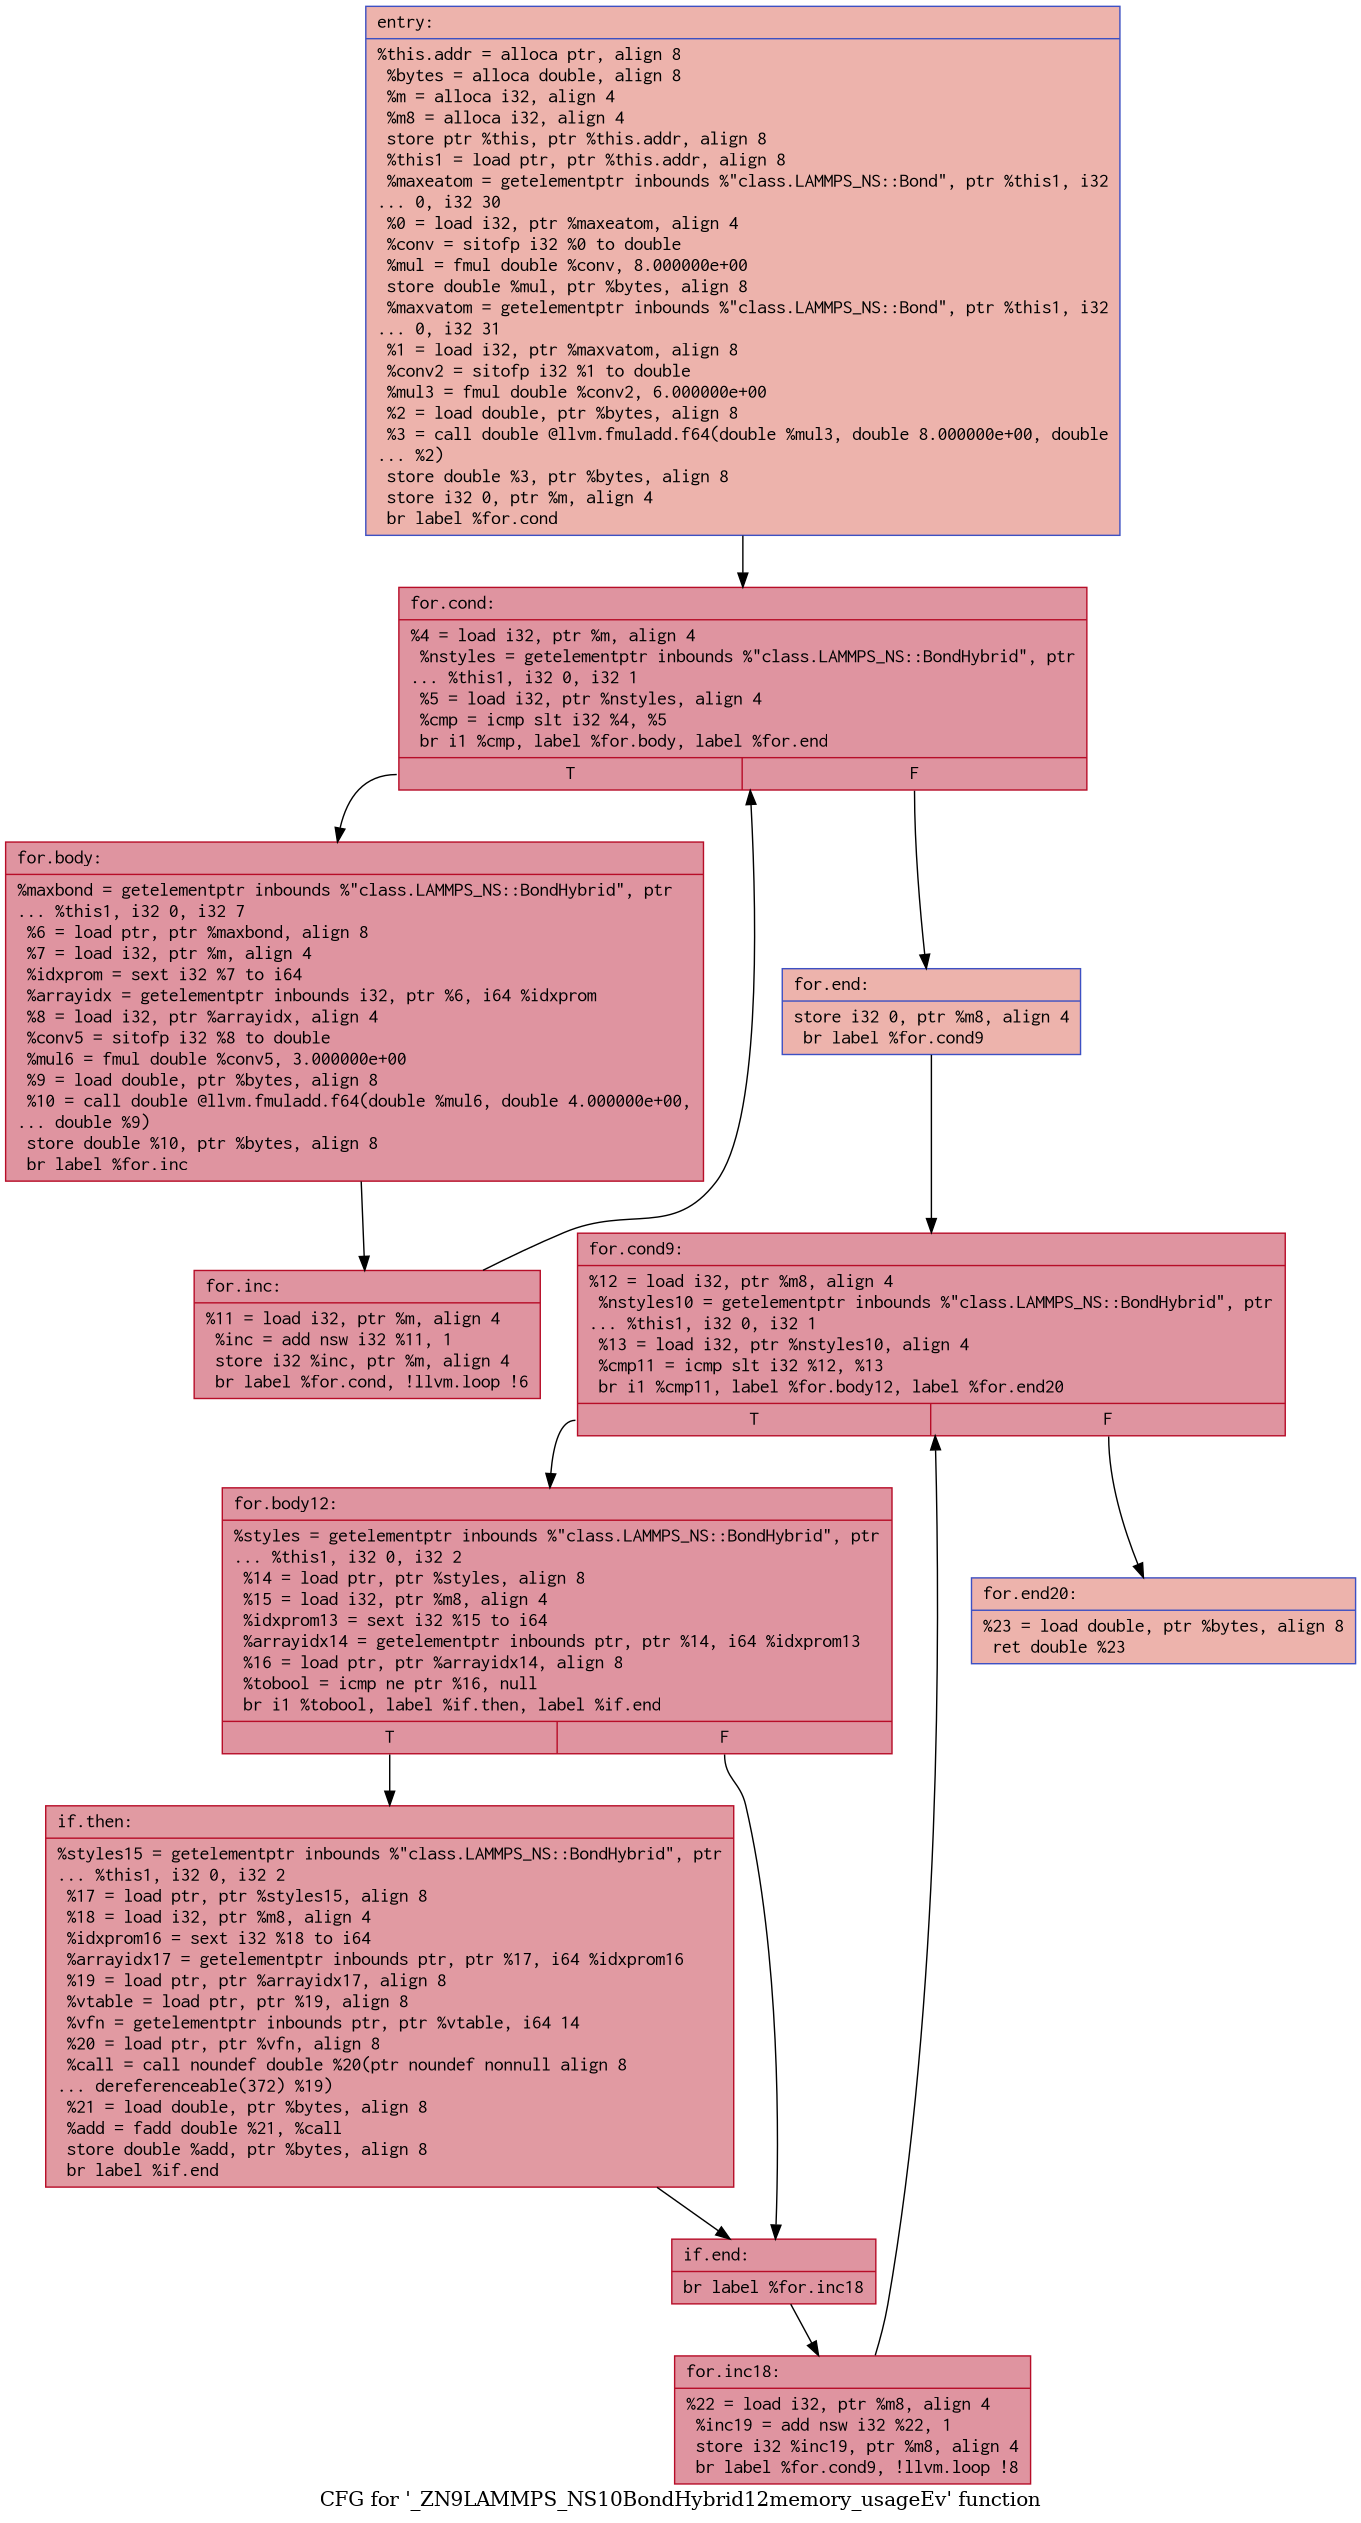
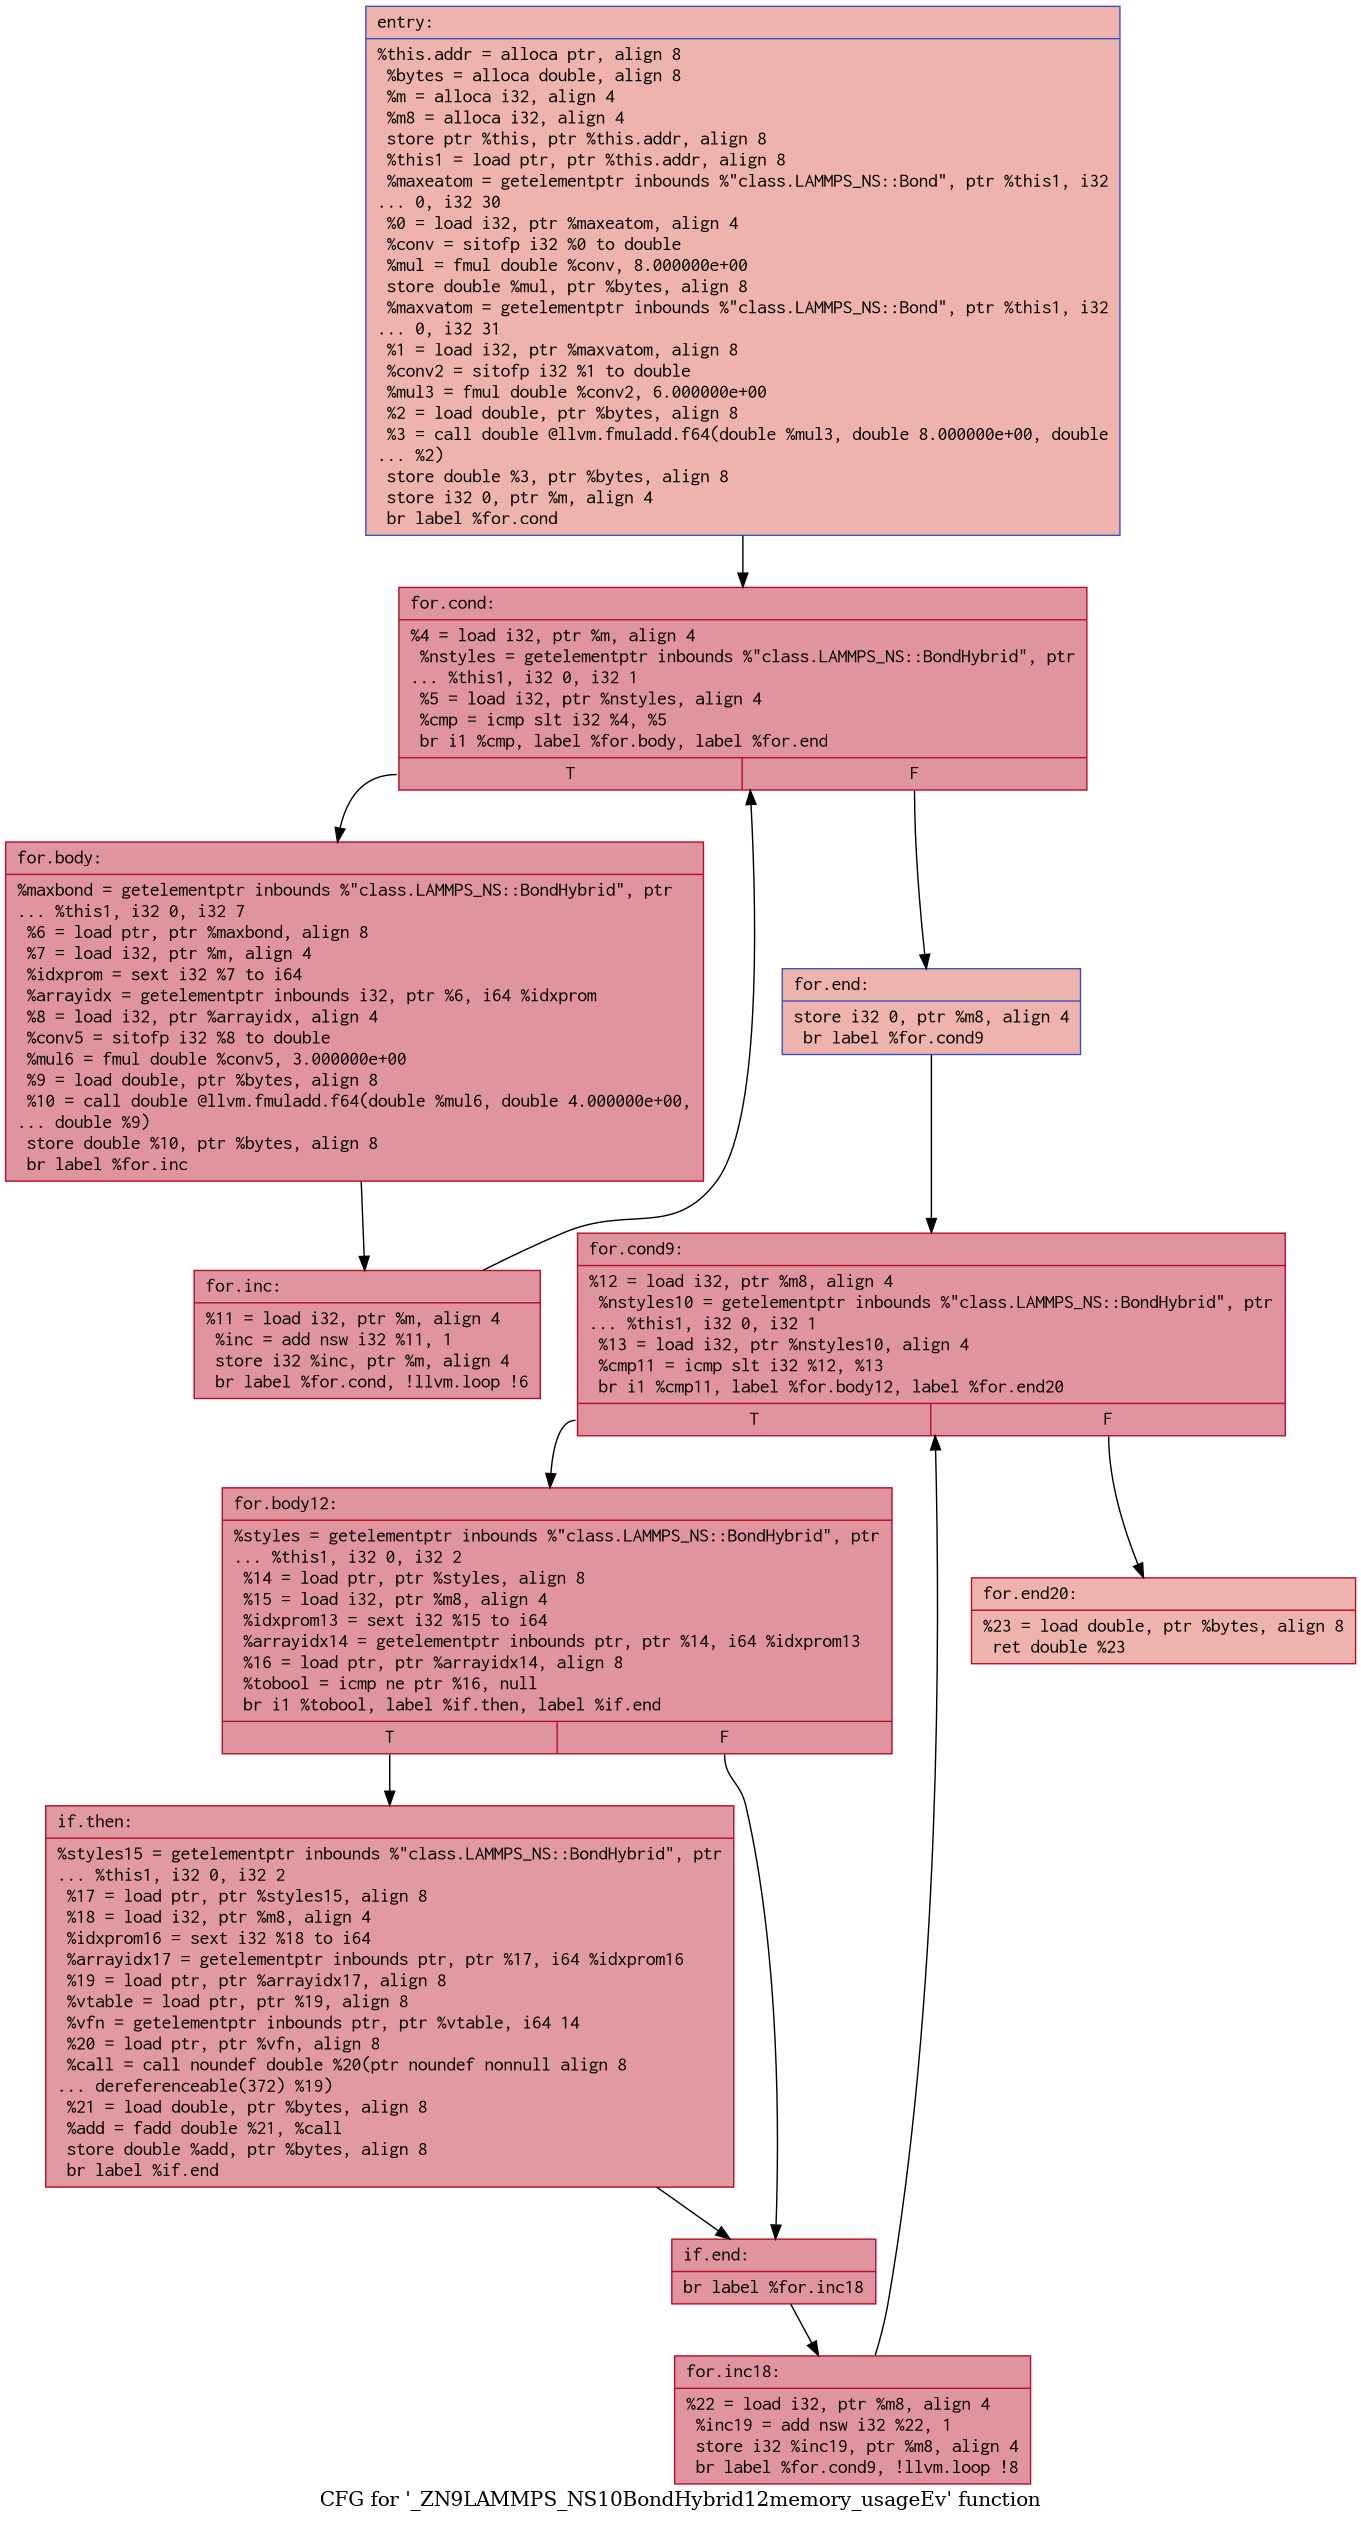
node "for.end20:": color #3d50c3ff -> #b70d28ff
